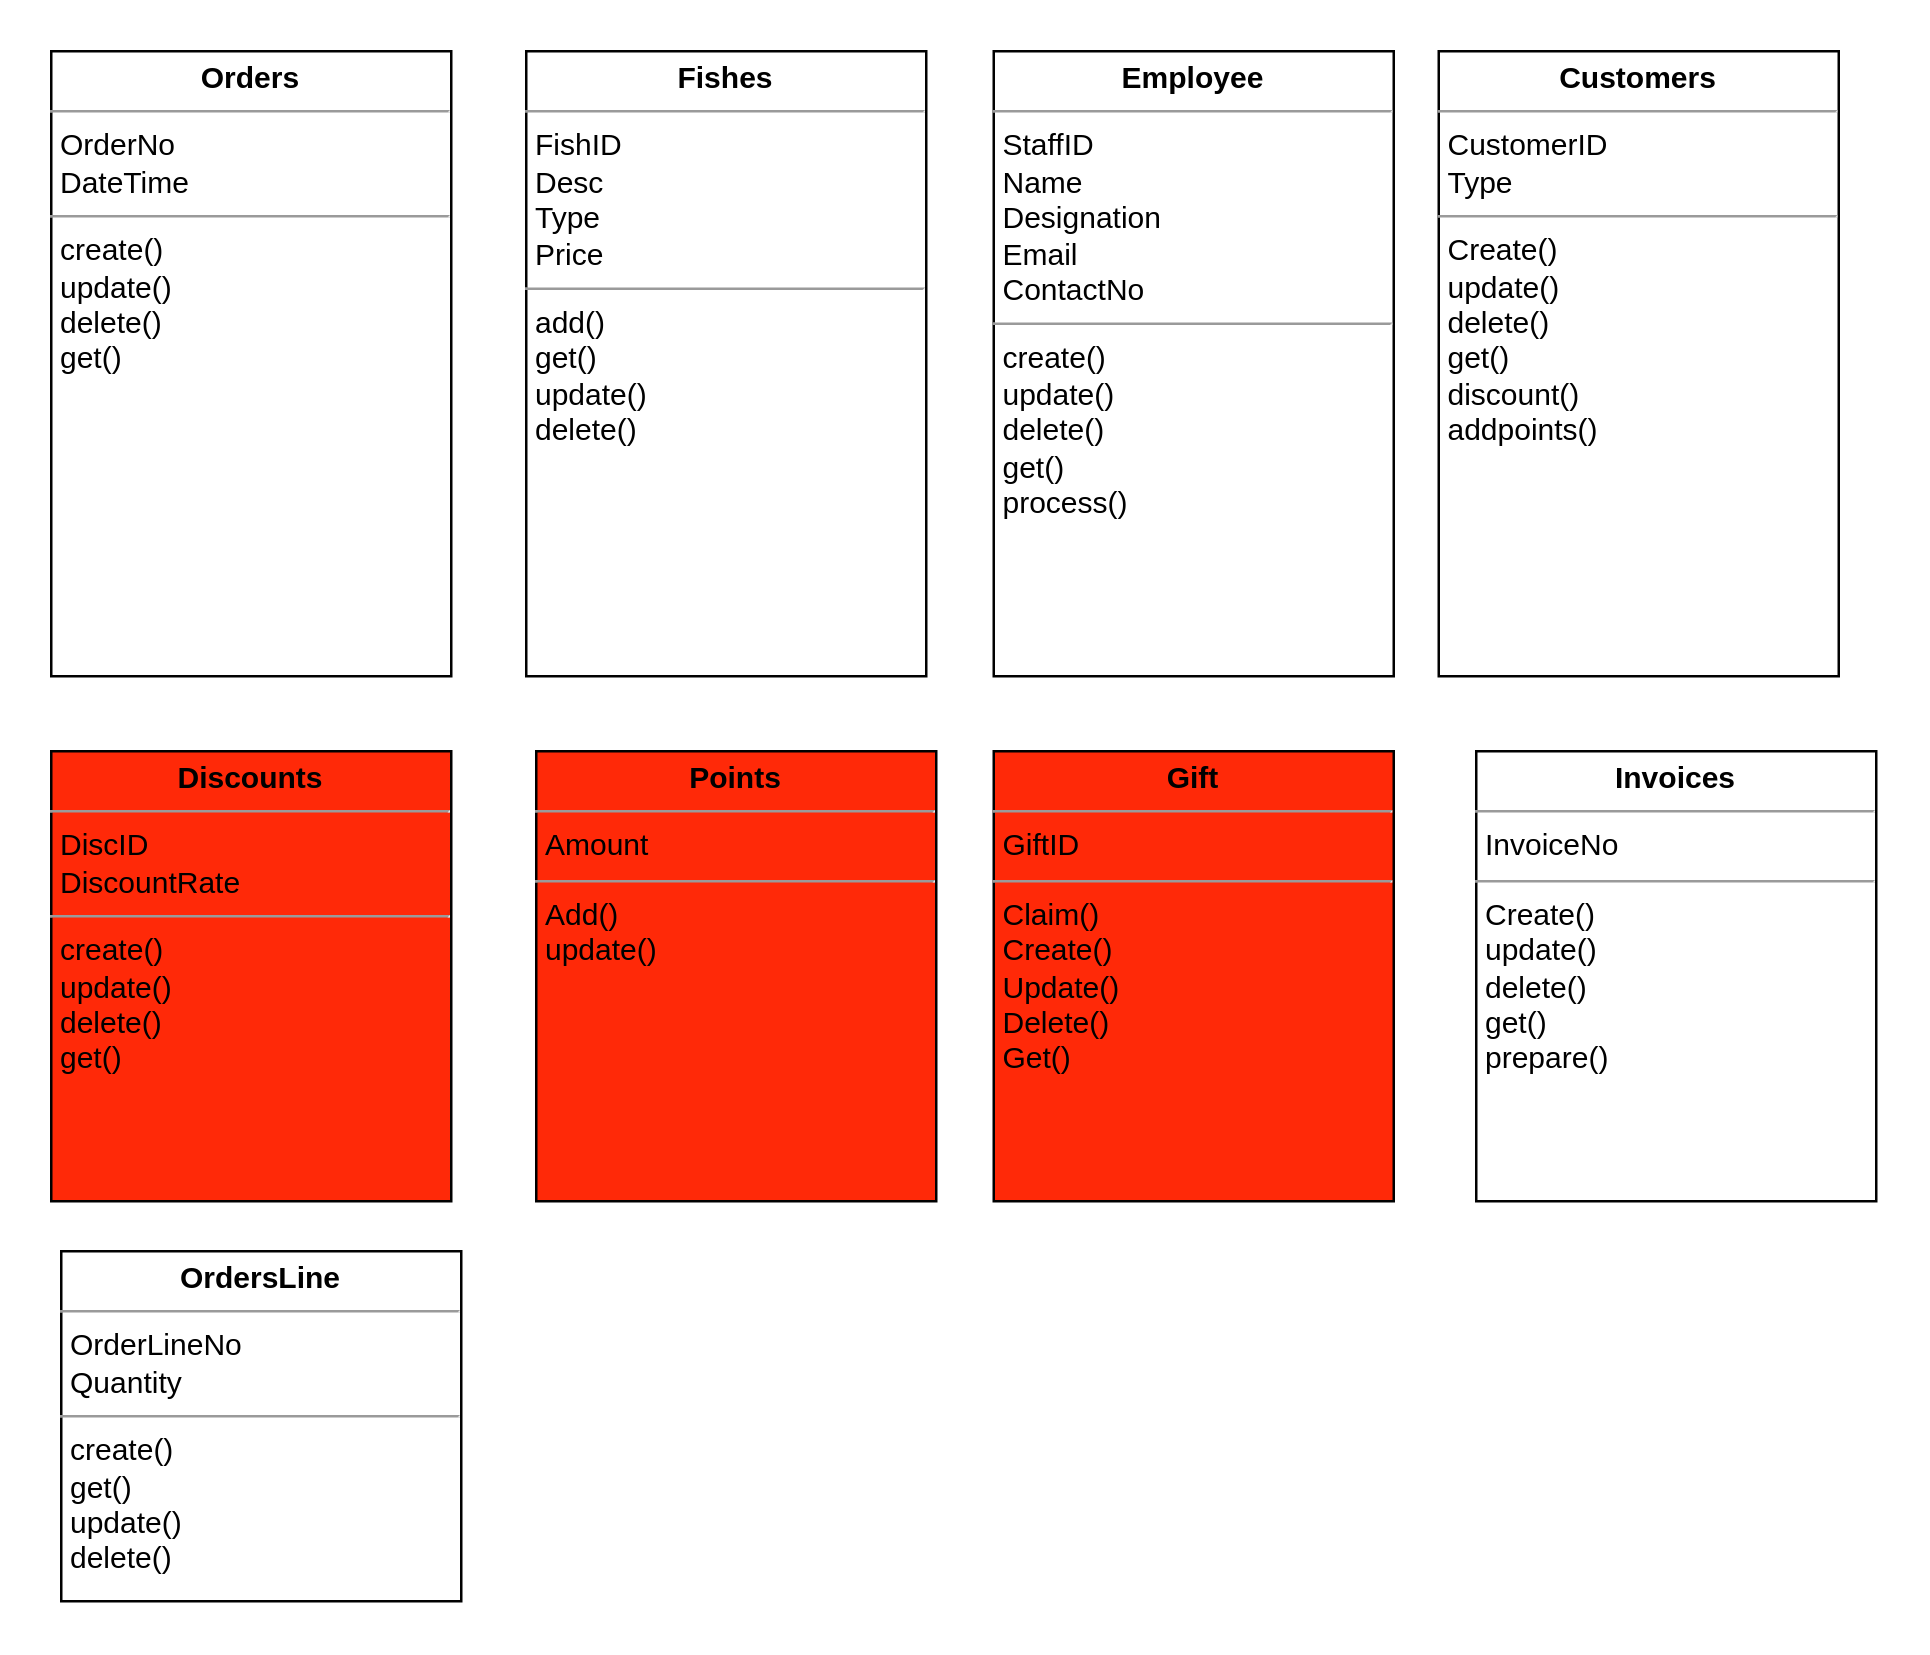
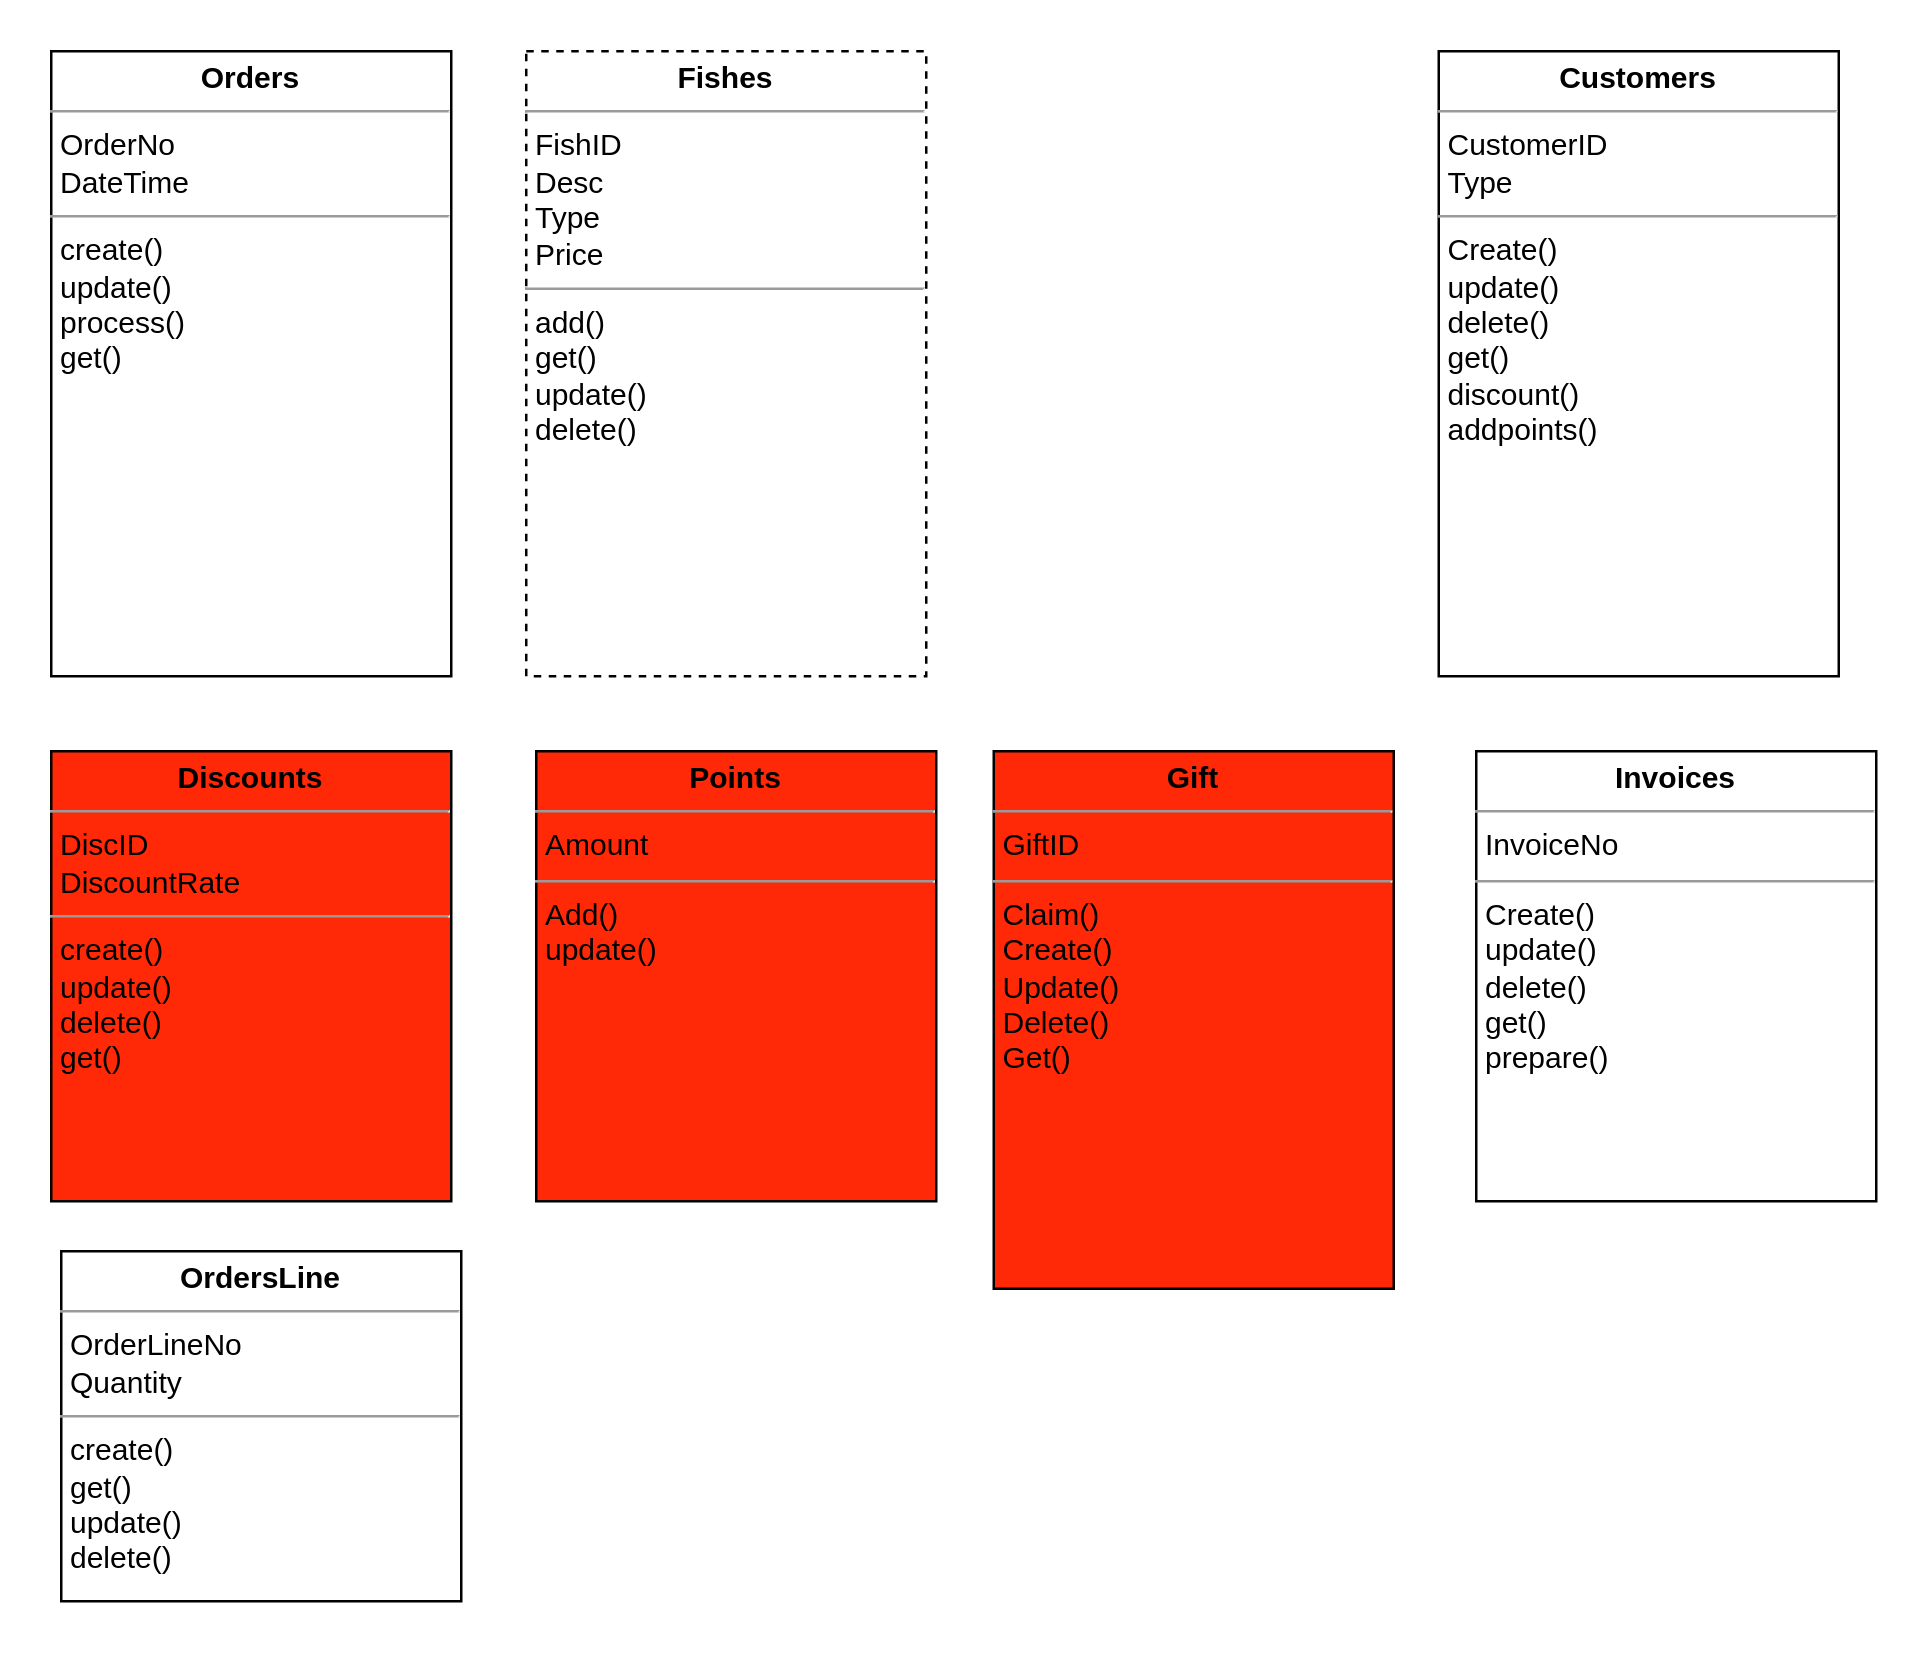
node "Orders OrderNo DateTime create() update() delete() get()": label "Orders OrderNo DateTime create() update() delete() get()" -> "Orders OrderNo DateTime create() update() process() get()"
node "Fishes FishID Desc Type Price add() get() update() delete()": style solid -> dashed
node "Employee StaffID Name Designation Email ContactNo create() update() delete() get() process()": removed
node "Gift GiftID Claim() Create() Update() Delete() Get()": size 400x450 -> 400x538
